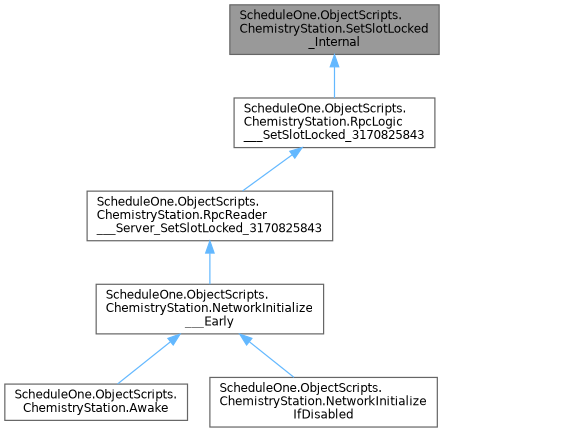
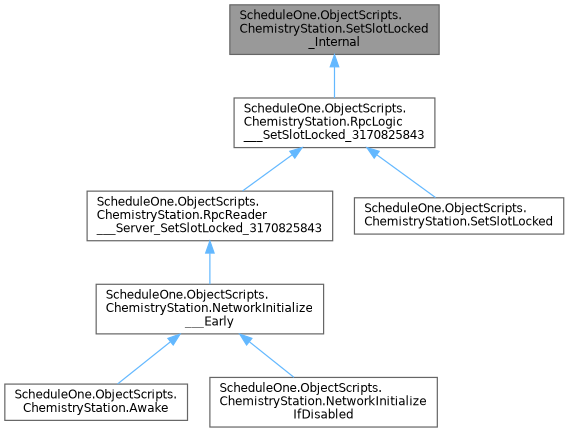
node "ScheduleOne.ObjectScripts. ChemistryStation.SetSlotLocked": added
